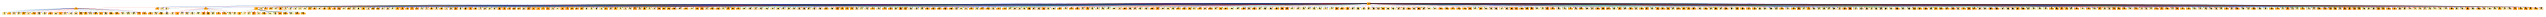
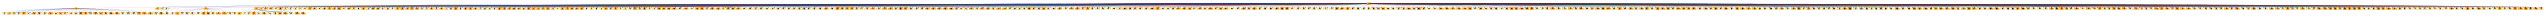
node "293": fillcolor orange -> khaki
